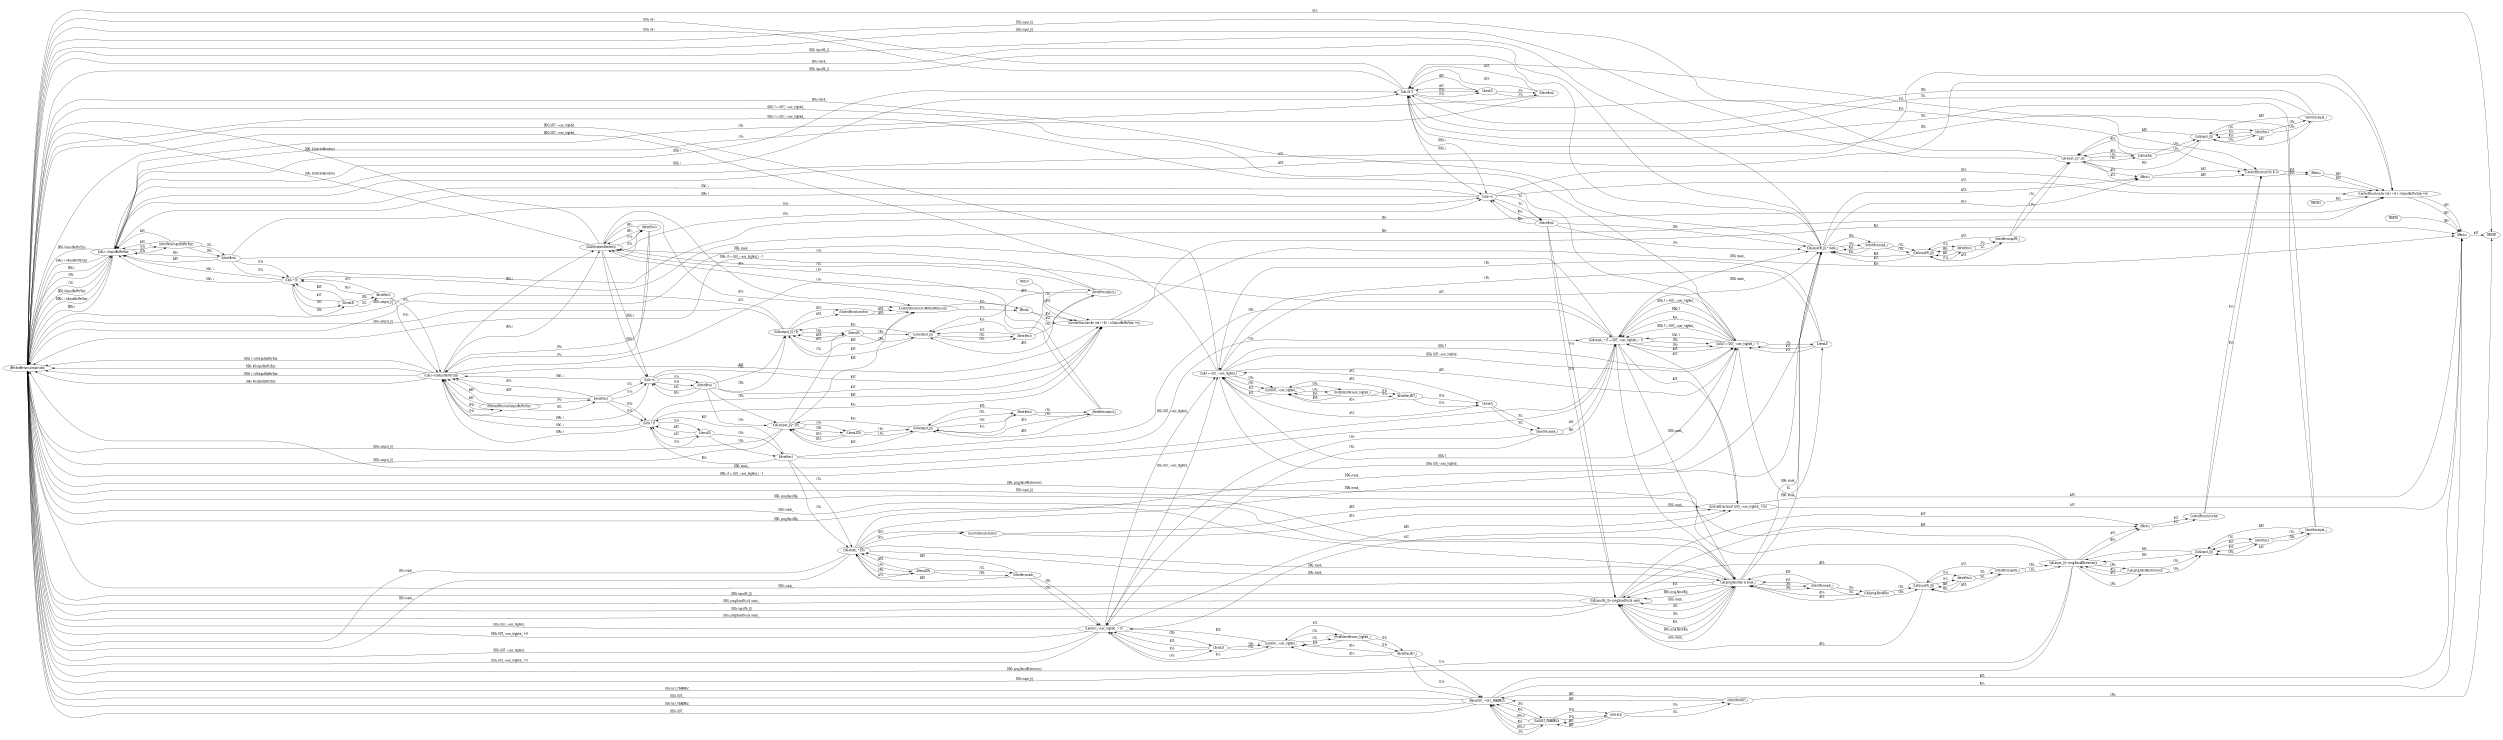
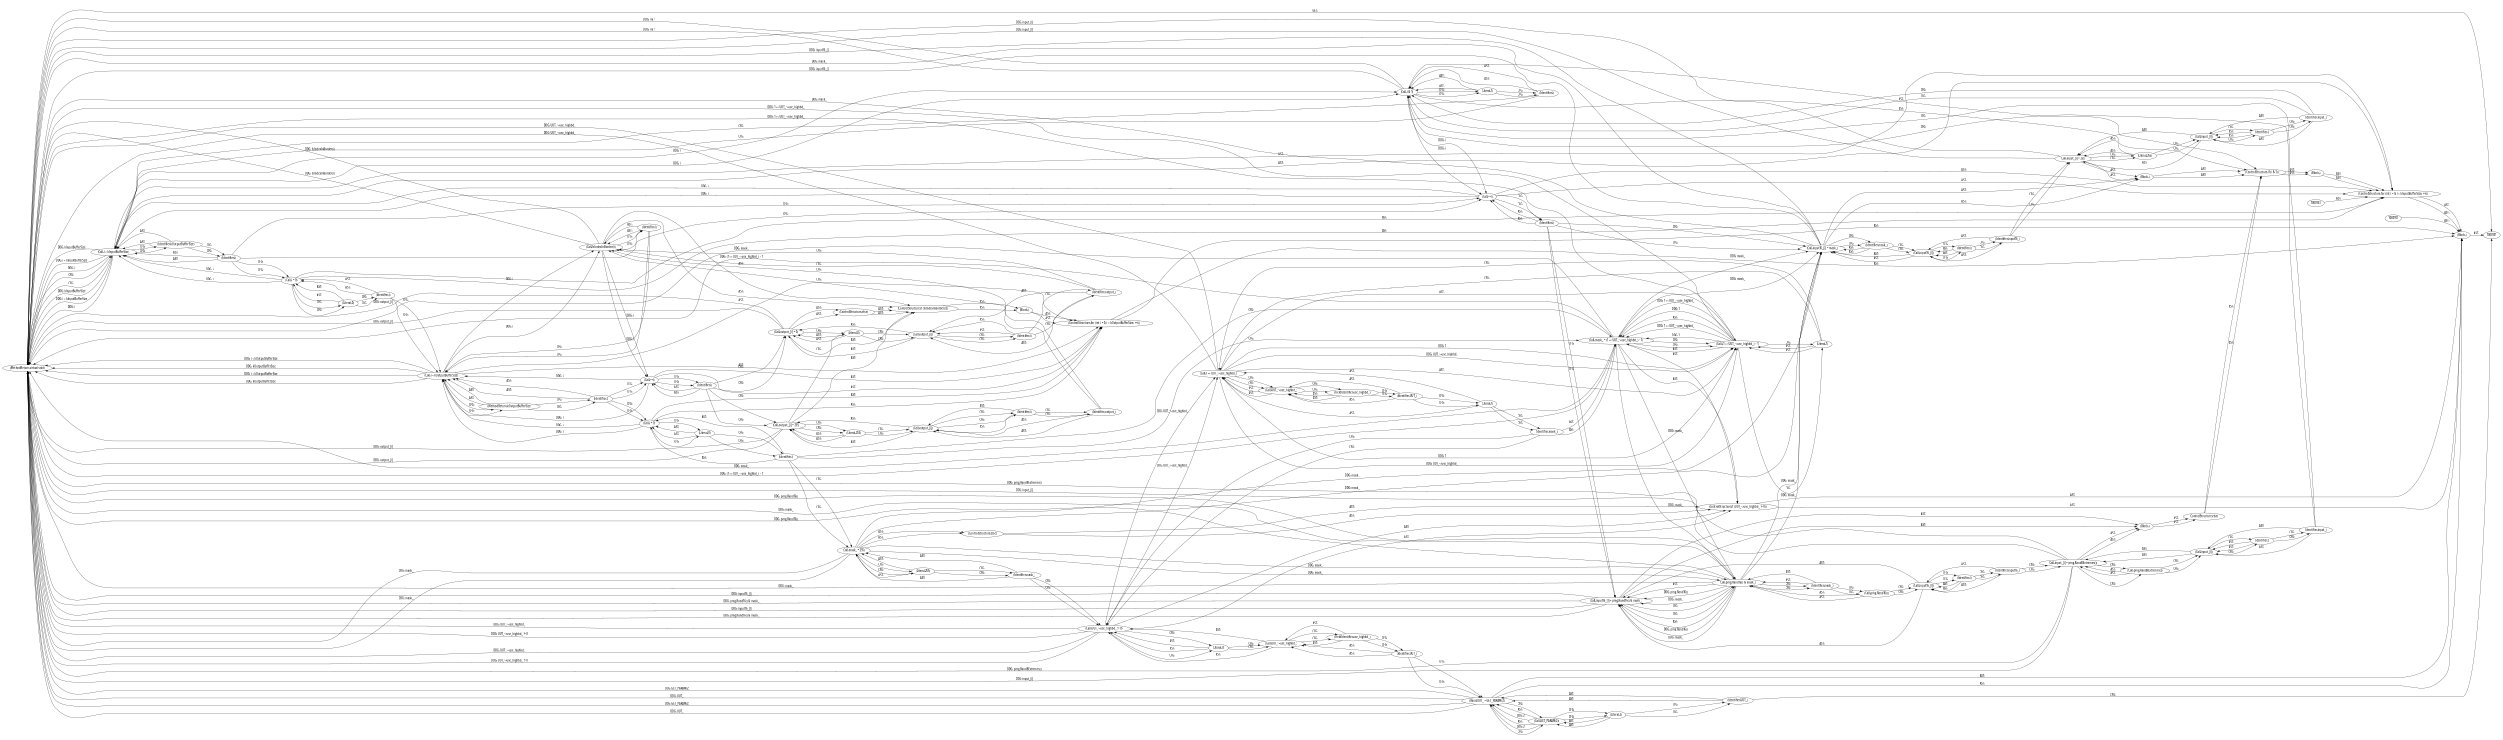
node "(Identifier,kInputBufferSize)": label "(Identifier,kInputBufferSize)" -> "(Identifier,kOutputBufferSize)"
node "1000127": removed
node "(ControlStructure,if (MethodReturn(i)))": label "(ControlStructure,if (MethodReturn(i)))" -> "(ControlStructure,if (IsIndexInBorder(i)))"
node "(Call,prng.Rand66())": label "(Call,prng.Rand66())" -> "(Call,prng.Rand16())"
